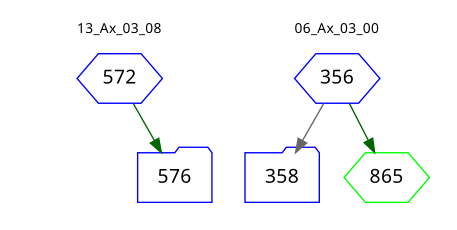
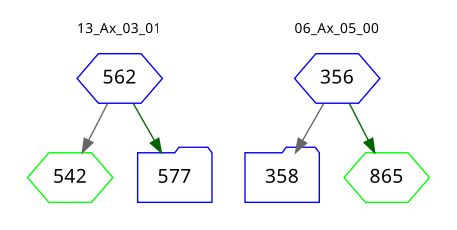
cluster "13_Ax_03_08": label "13_Ax_03_08" -> "13_Ax_03_01"
cluster "06_Ax_03_00": label "06_Ax_03_00" -> "06_Ax_05_00"
node "572": label "572" -> "562"
node "542": added
node "576": label "576" -> "577"
